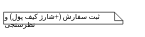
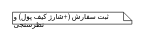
node "ثبت سفارش (+شارژ کیف پول) و نظرسنجی": moved (63, 18) -> (72, 18)
